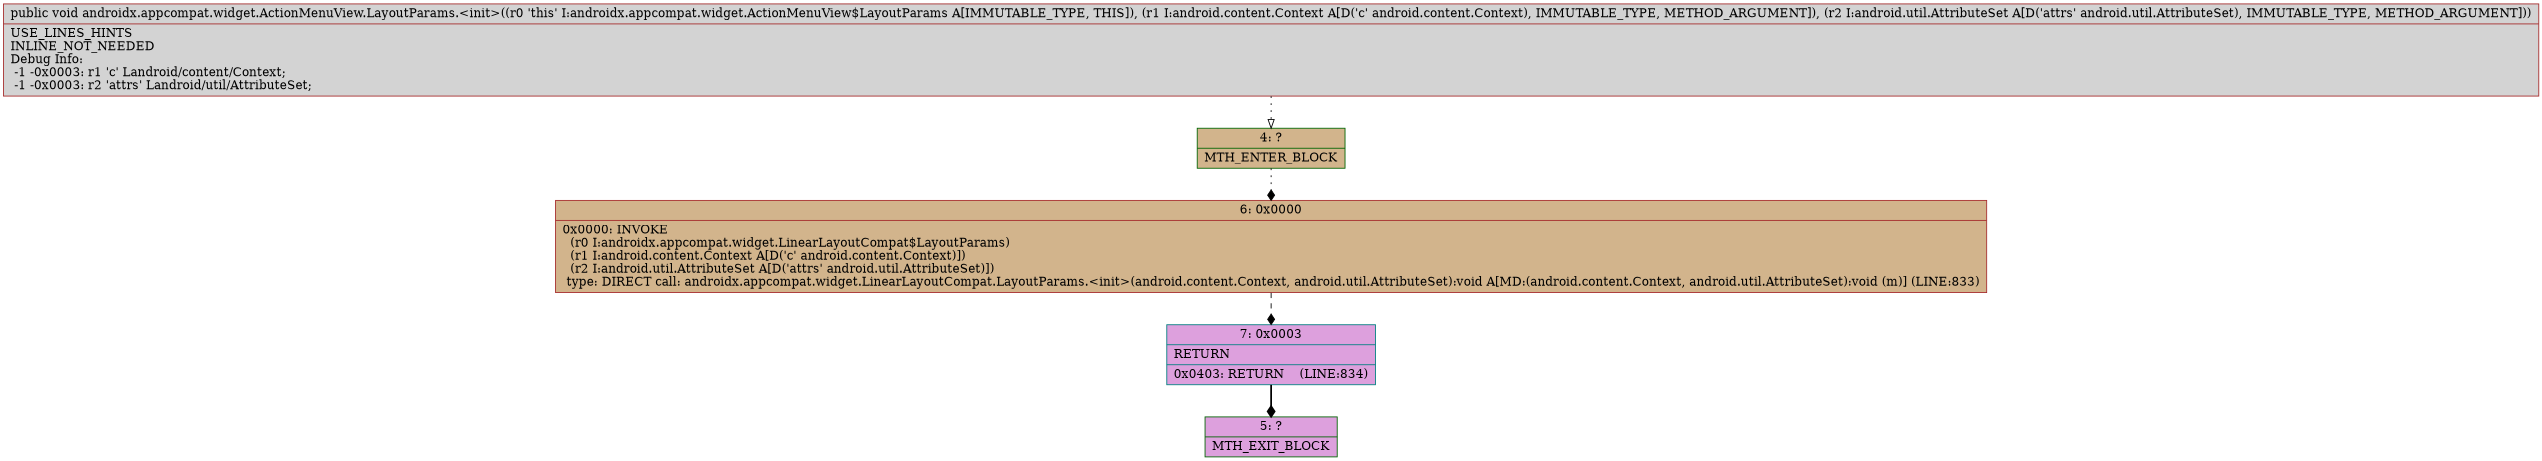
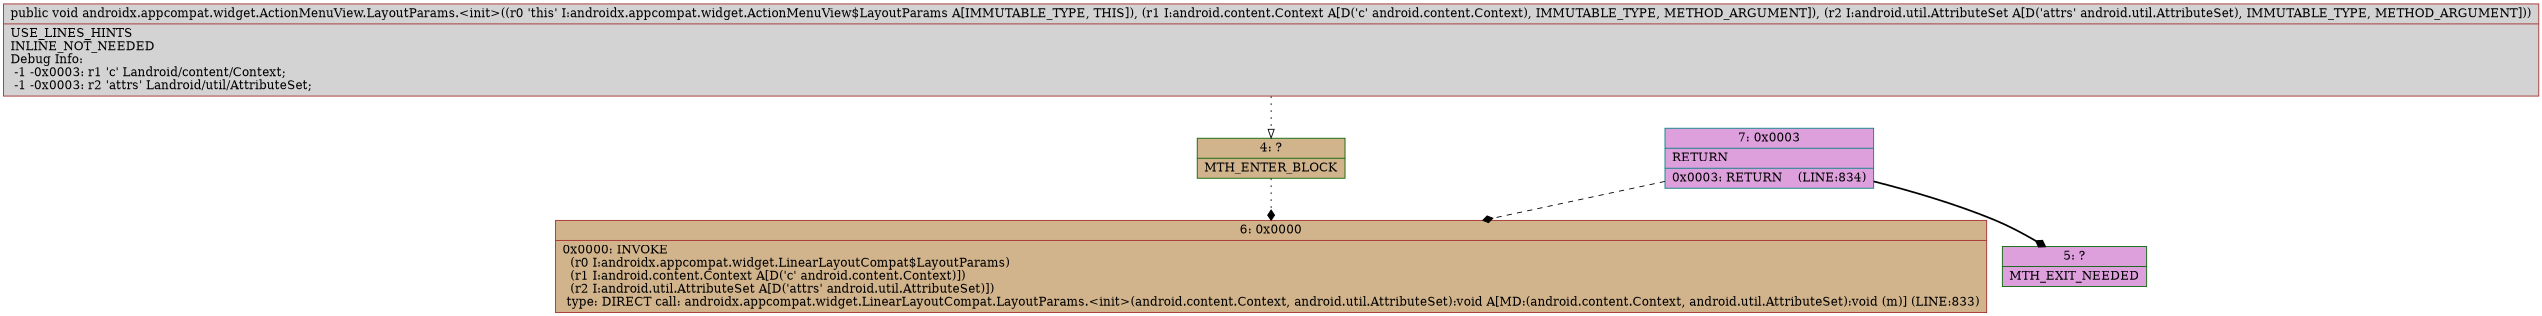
edge "6: 0x0000" -> "7: 0x0003": reversed
node "7: 0x0003": text "0x0403: RETURN    (LINE:834)" -> "0x0003: RETURN    (LINE:834)"
node "5: ?": text "MTH_EXIT_BLOCK" -> "MTH_EXIT_NEEDED"
